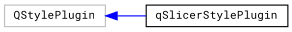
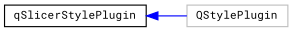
edge "qSlicerStylePlugin" -> "QStylePlugin": reversed
